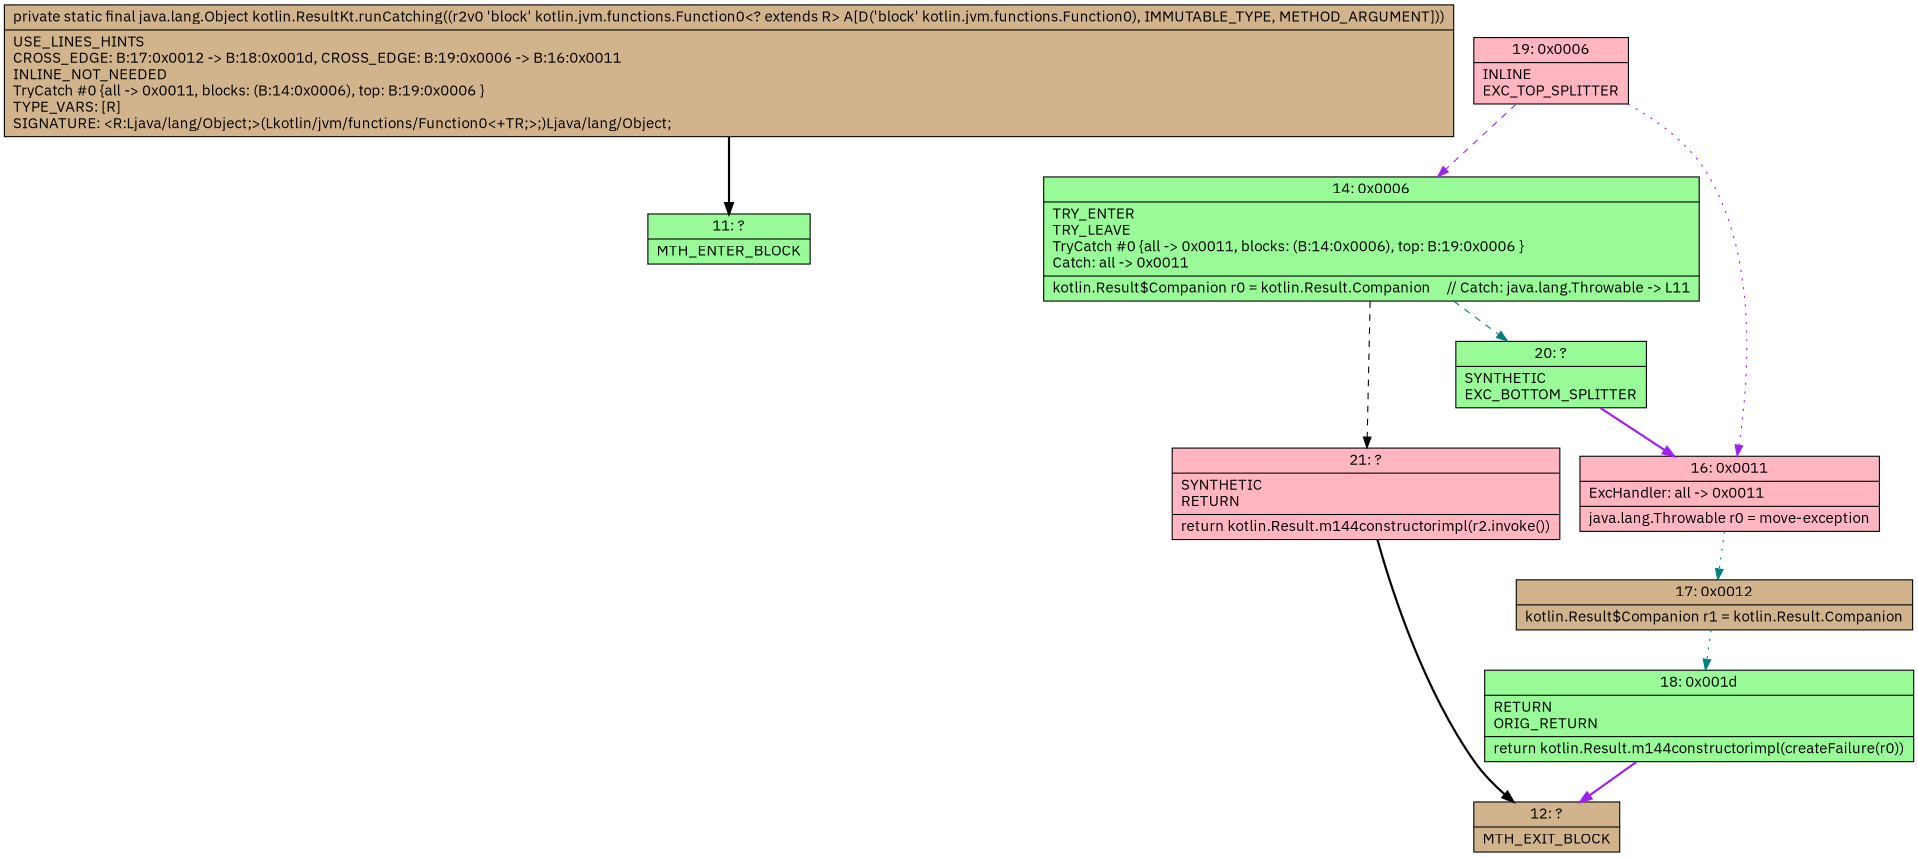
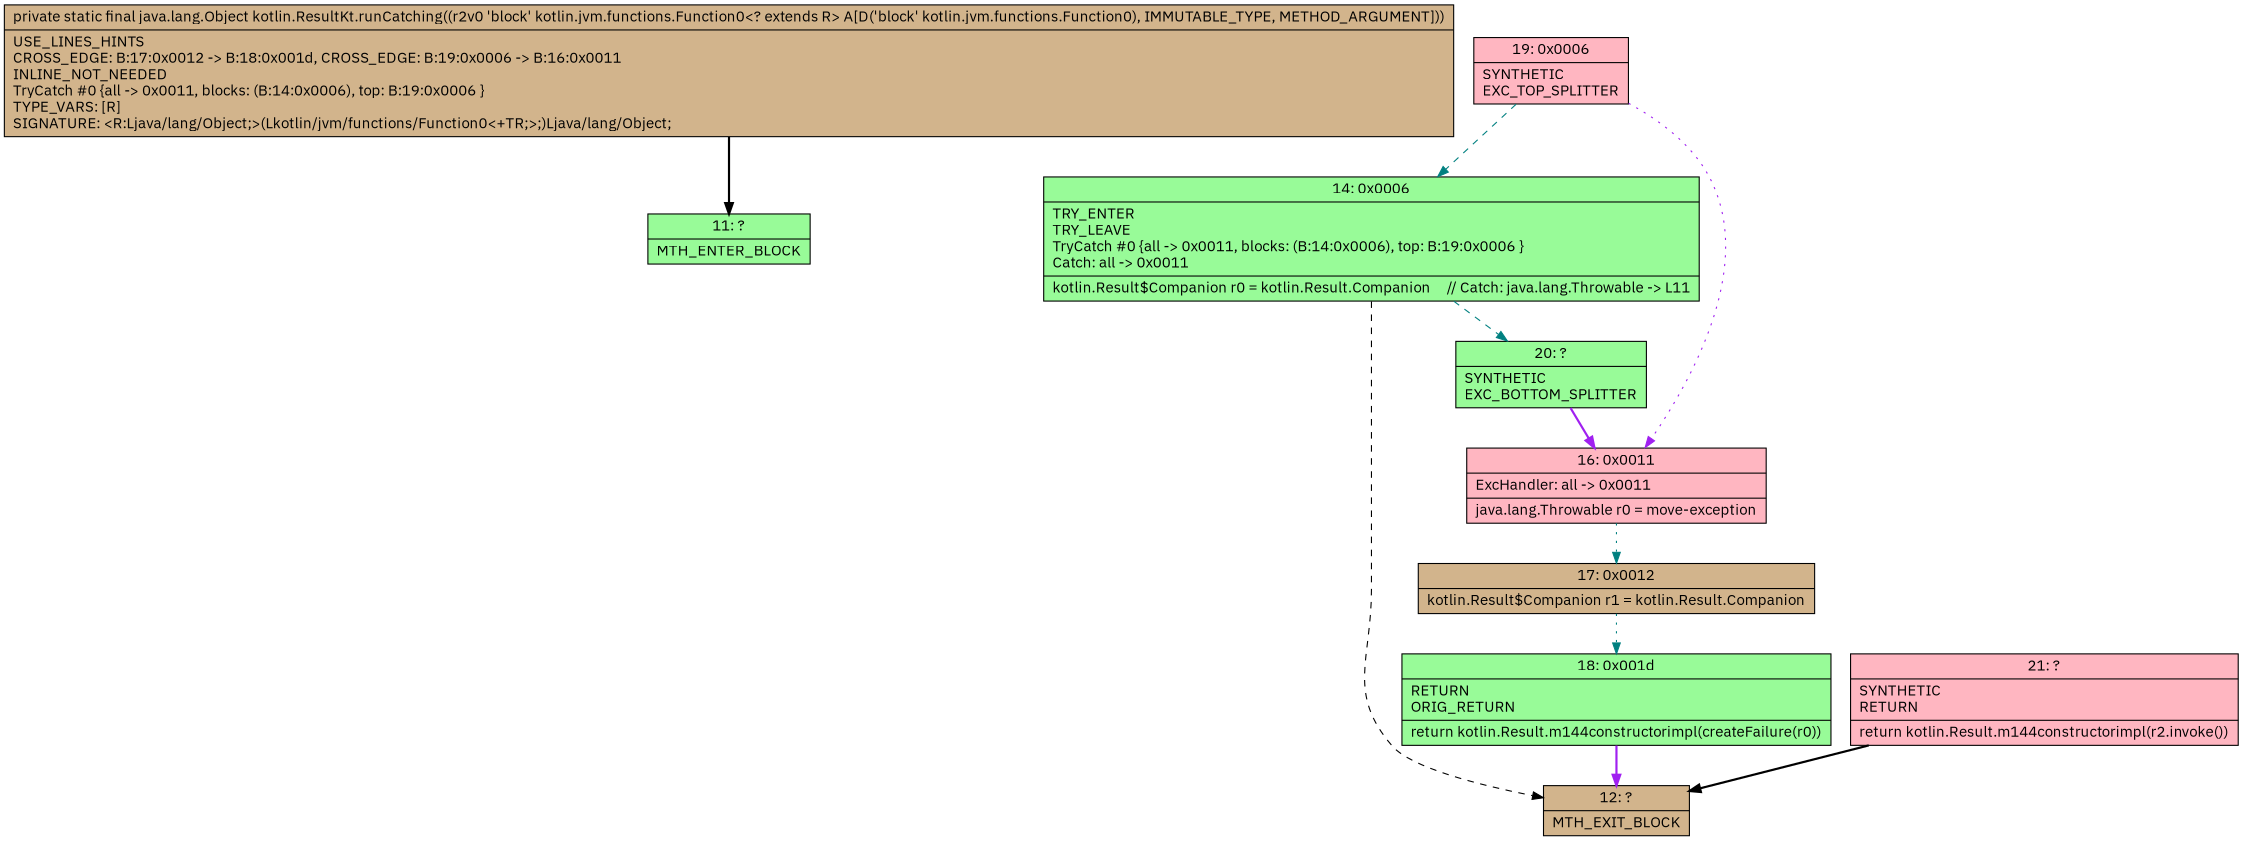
node "19: 0x0006": text "INLINE" -> "SYNTHETIC"
edge "19: 0x0006" -> "14: 0x0006": color purple -> teal
edge "14: 0x0006" -> "21: ?": now "14: 0x0006" -> "12: ?"
